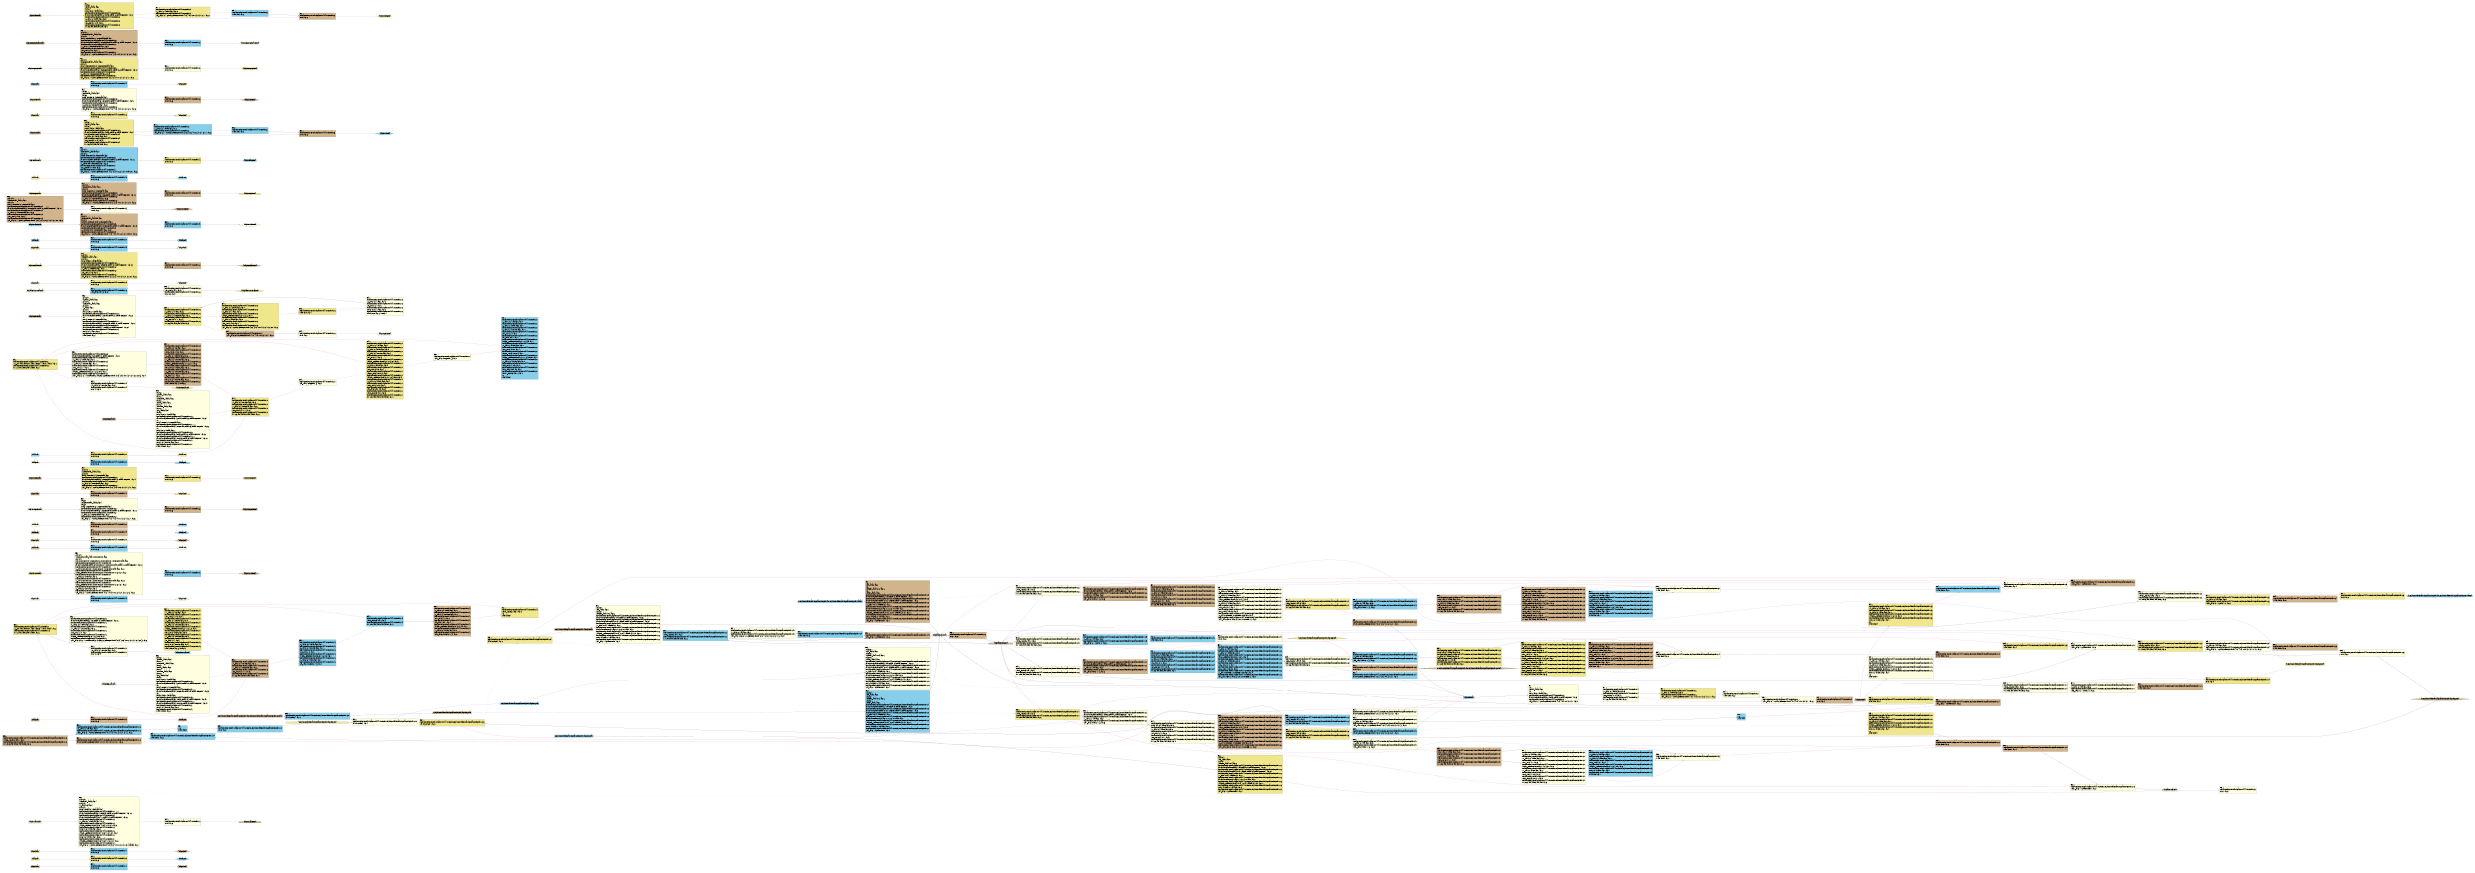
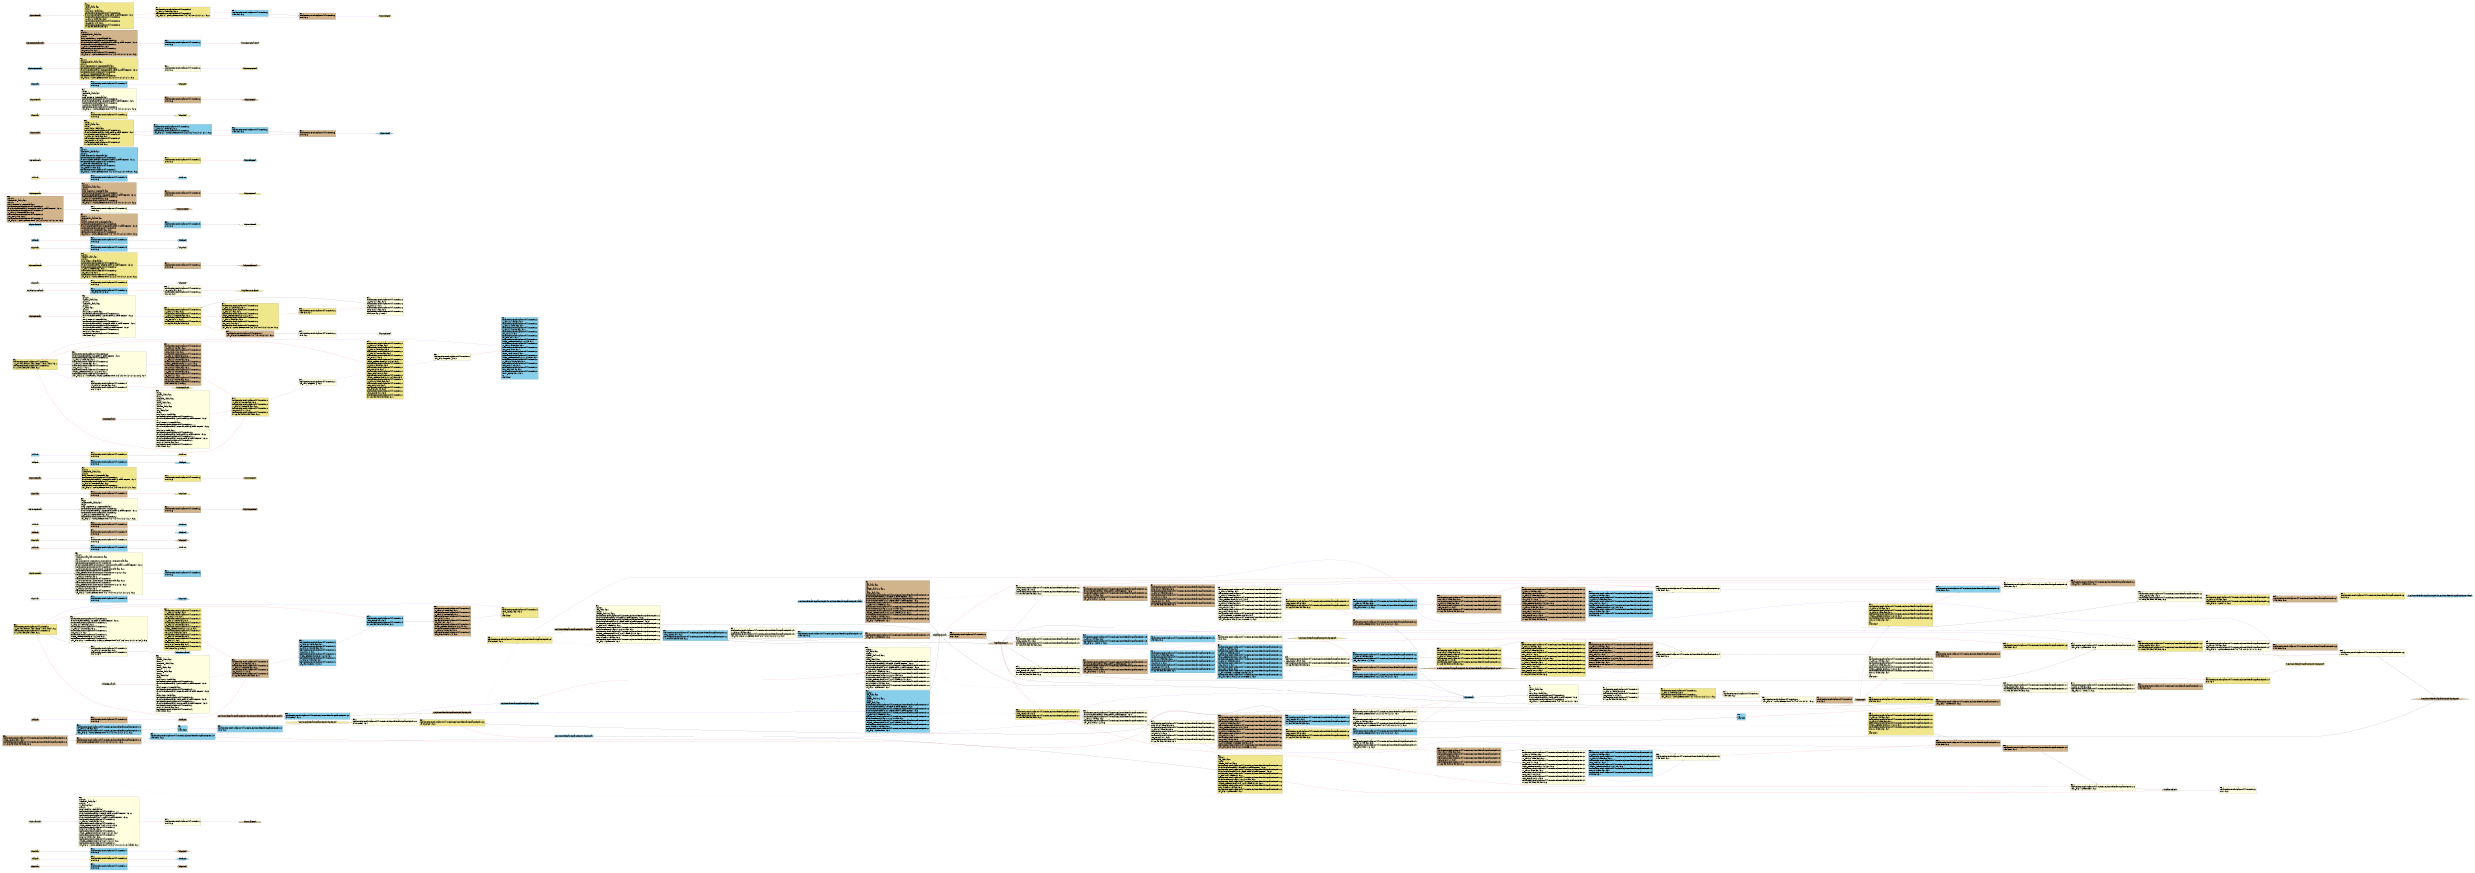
node "io_ll_printLongLongLine_start": fillcolor lightyellow -> skyblue
node "{io_ll_printStructLine_end}": removed
node "{io_ll_good7_end}": fillcolor lightyellow -> skyblue
